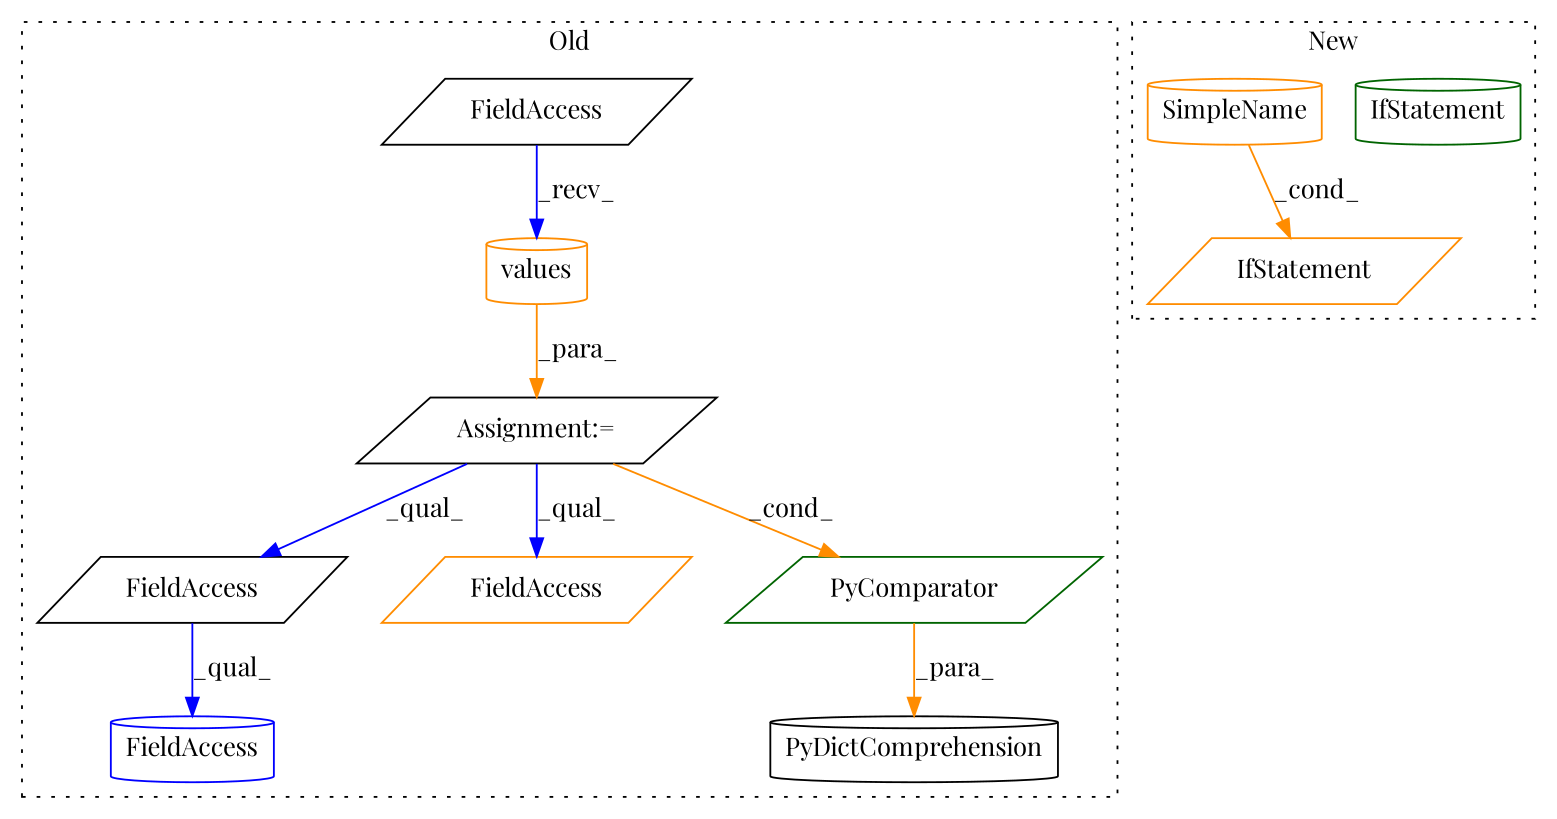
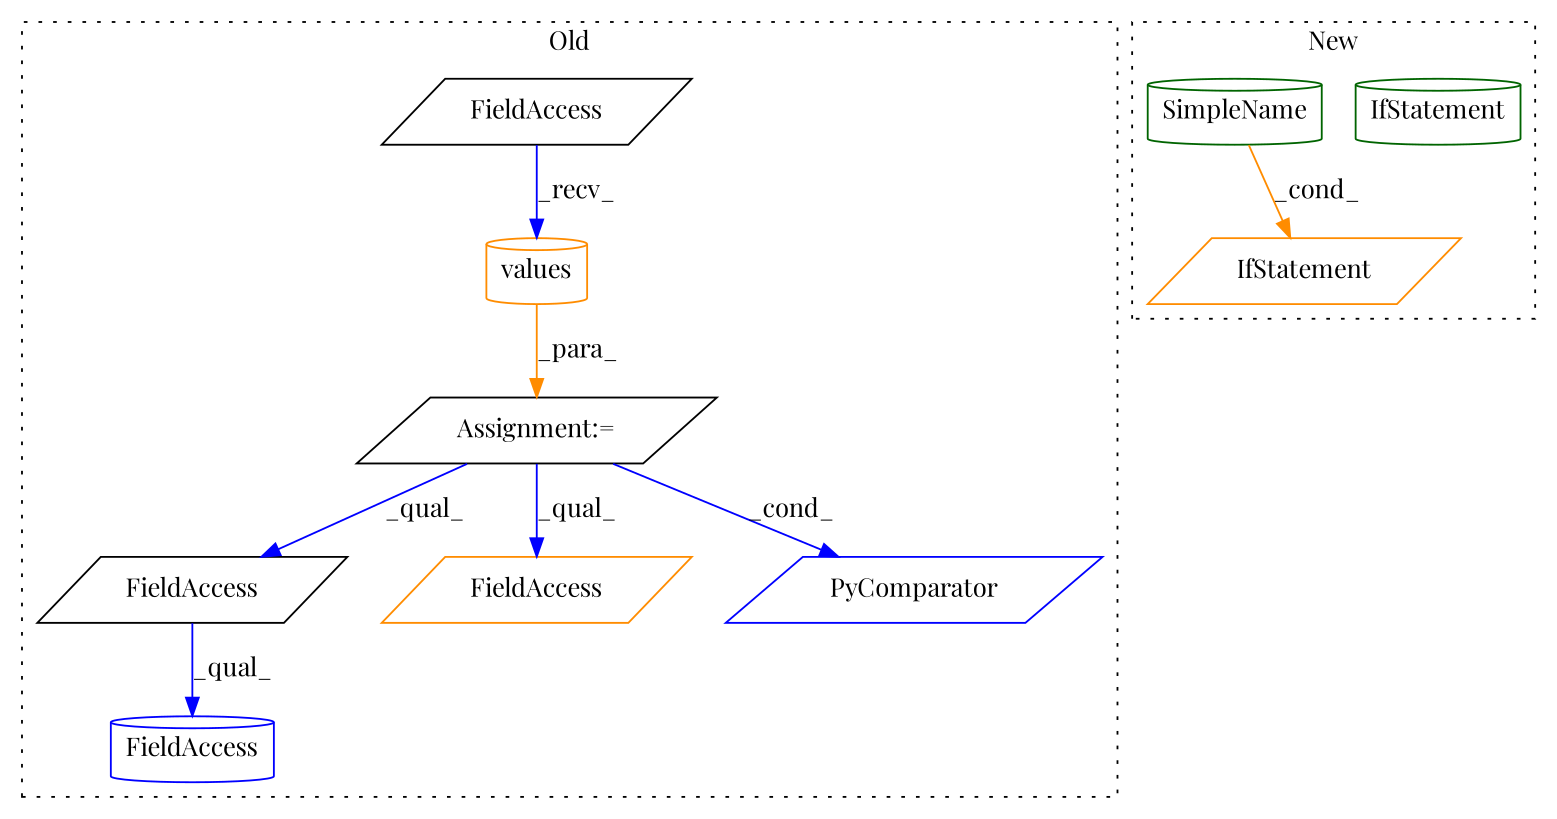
node "SimpleName": color darkorange -> darkgreen
edge "Assignment:=" -> "PyComparator": color darkorange -> blue
node "PyComparator": color darkgreen -> blue
node "PyDictComprehension": removed
